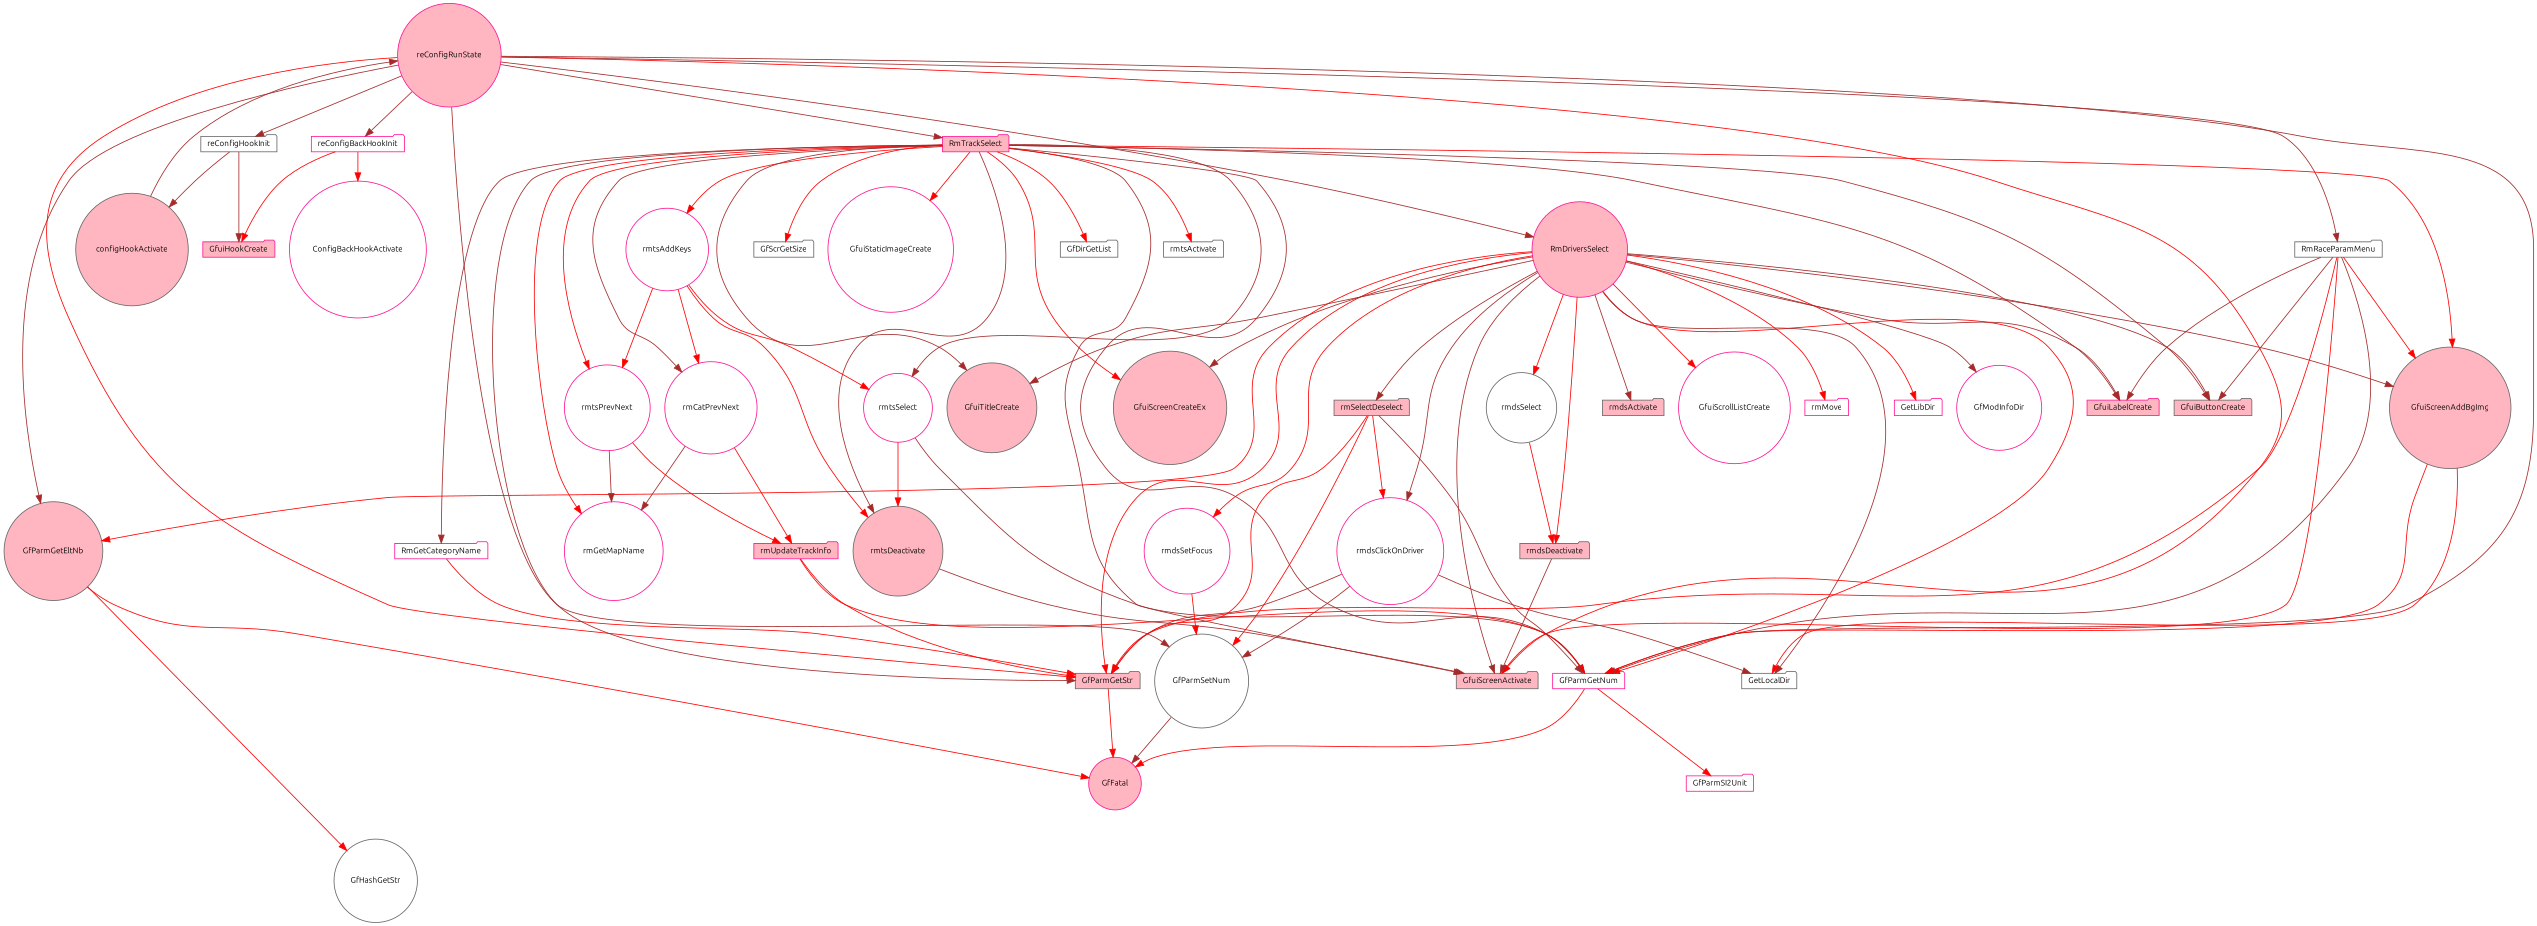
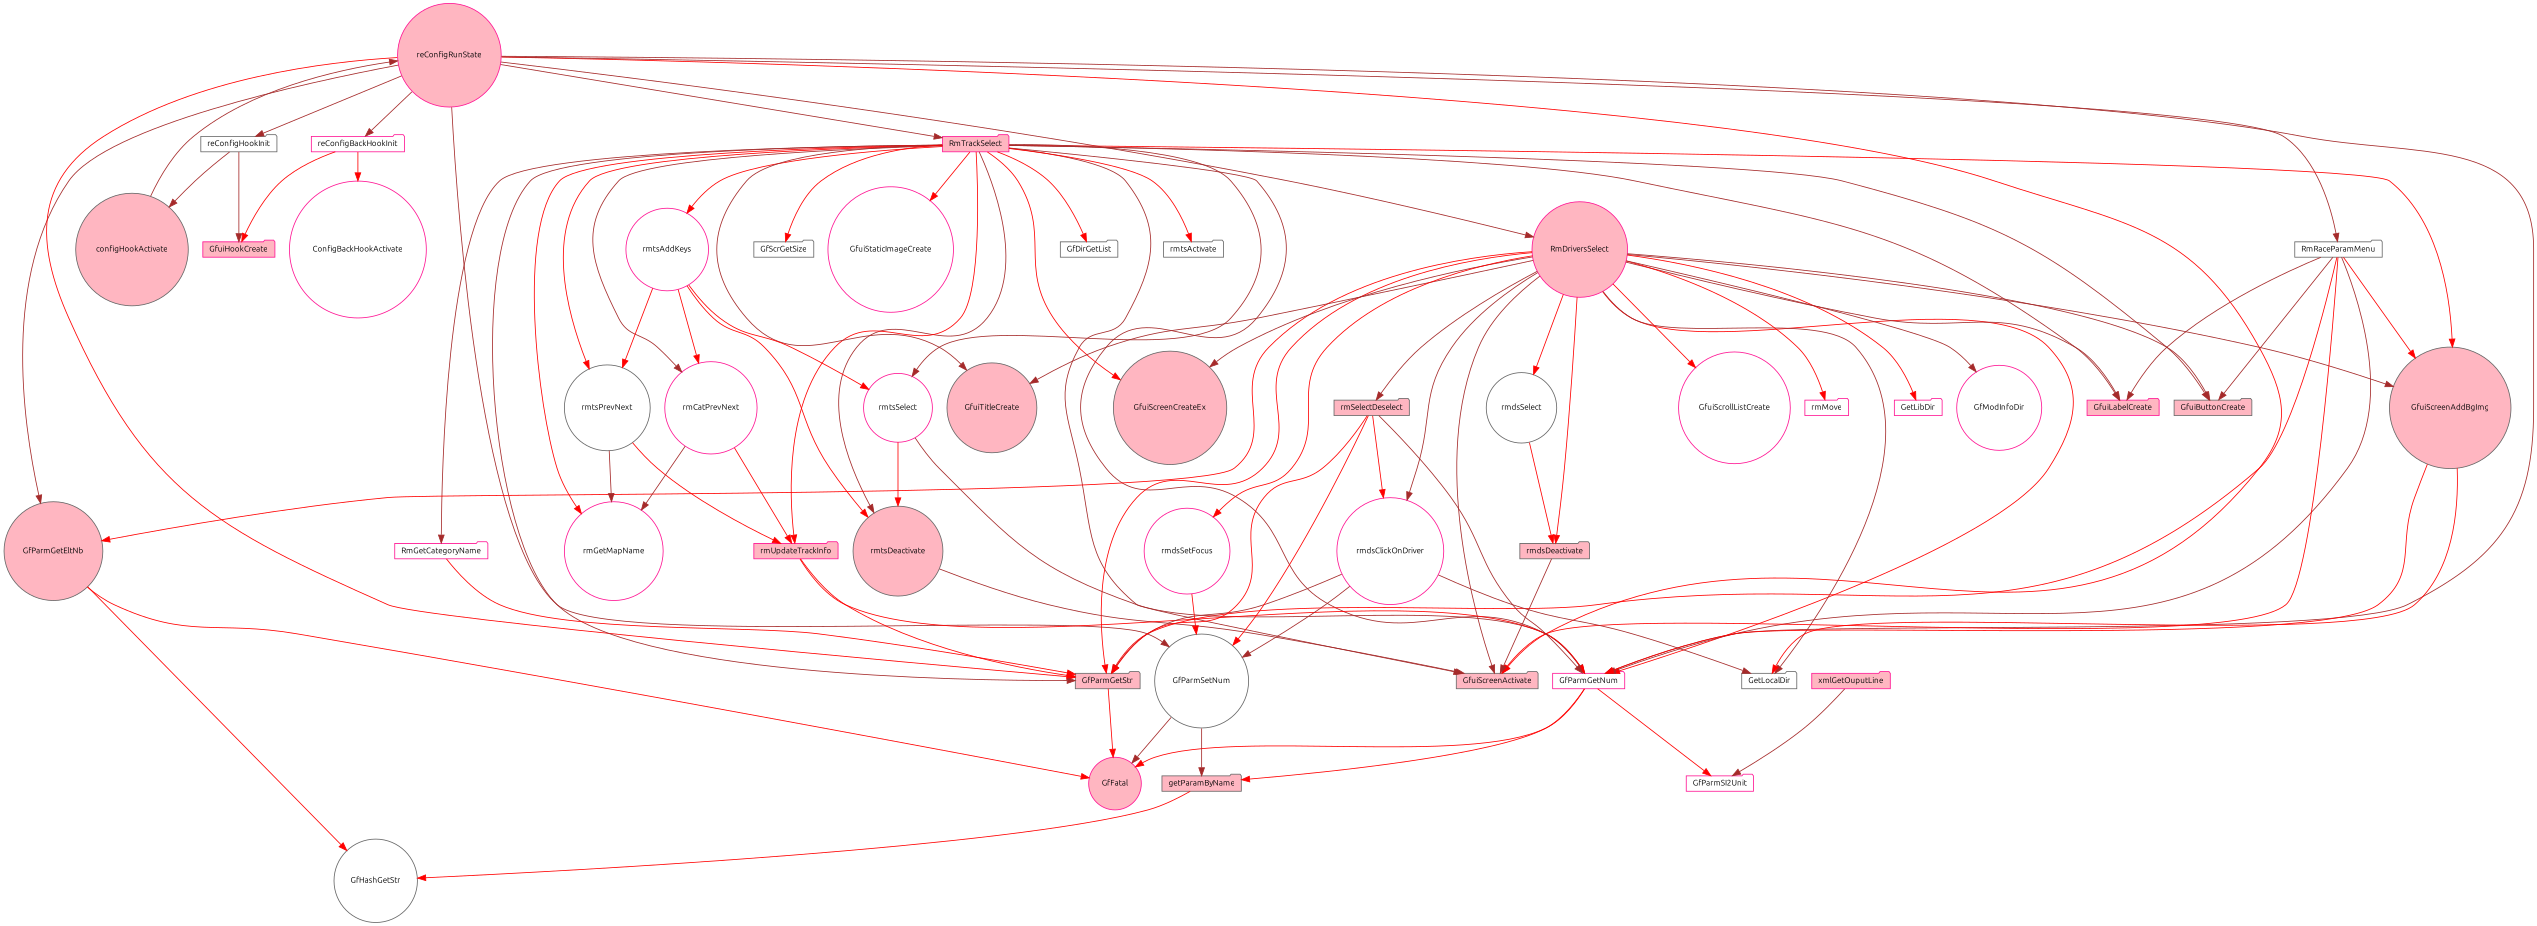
edge "RmTrackSelect" -> "rmUpdateTrackInfo": added
node "rmtsPrevNext": color deeppink -> gray40
node "rmdsActivate": removed
node "xmlGetOuputLine": added
node "getParamByName": added
